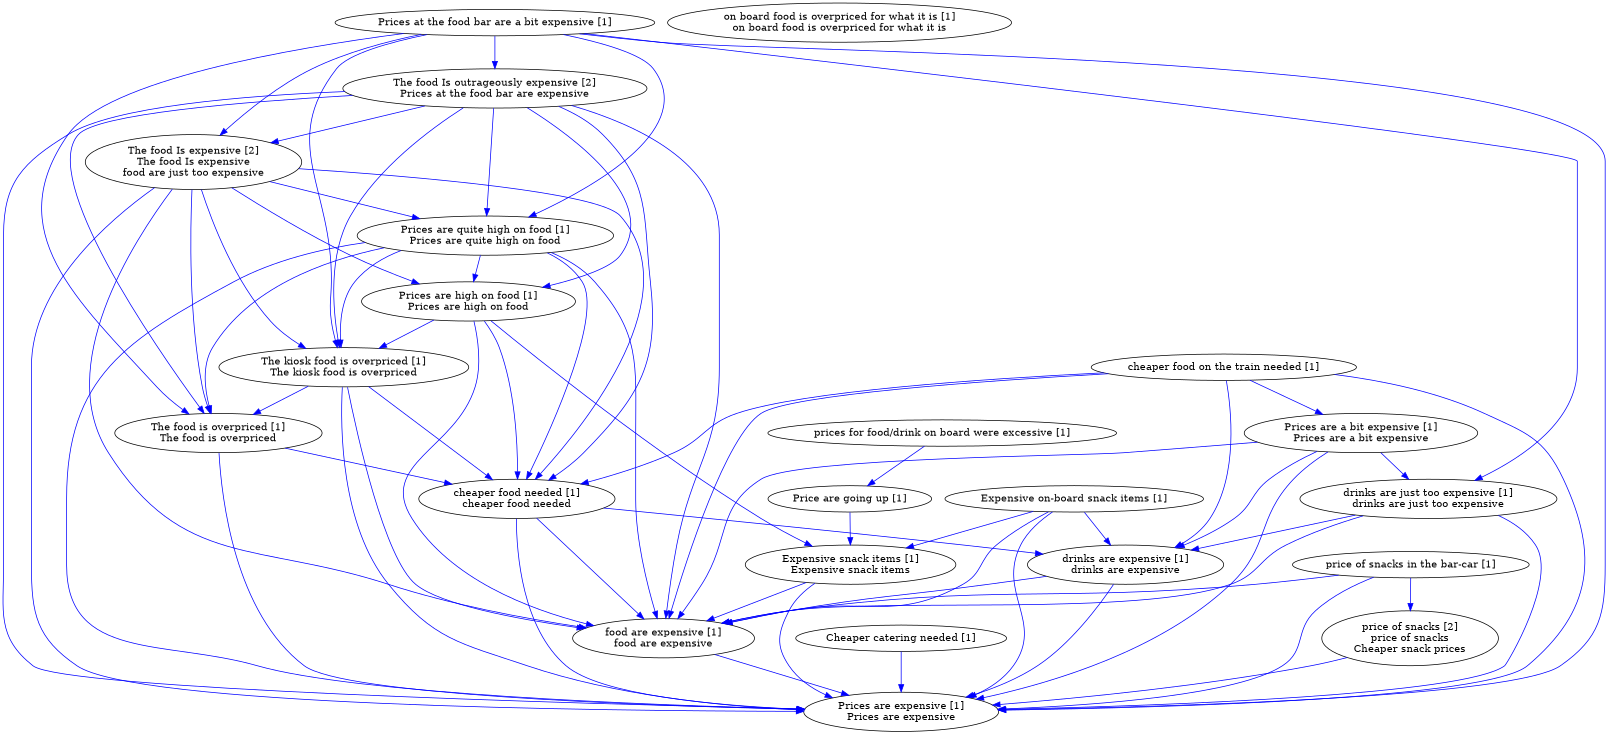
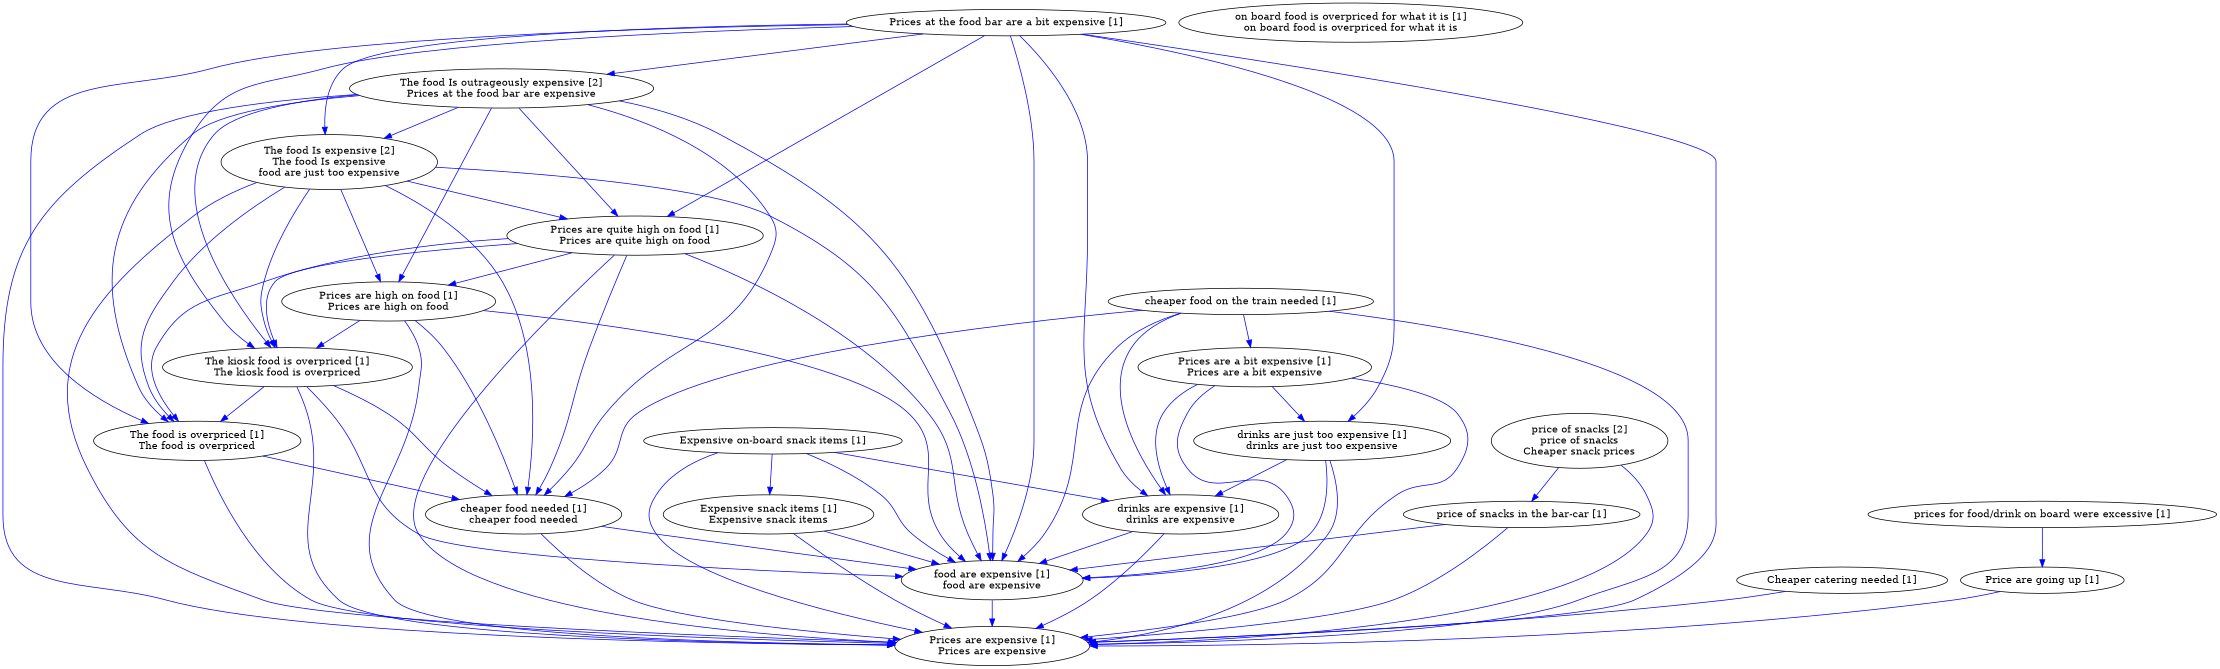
edge "Prices at the food bar are a bit expensive [1]" -> "food are expensive [1] food are expensive": added
edge "Prices are high on food [1] Prices are high on food" -> "Expensive snack items [1] Expensive snack items": now "Prices are high on food [1] Prices are high on food" -> "Prices are expensive [1] Prices are expensive"
edge "Price are going up [1]" -> "Expensive snack items [1] Expensive snack items": now "Price are going up [1]" -> "Prices are expensive [1] Prices are expensive"
edge "cheaper food needed [1] cheaper food needed" -> "drinks are expensive [1] drinks are expensive": now "Prices at the food bar are a bit expensive [1]" -> "drinks are expensive [1] drinks are expensive"
edge "price of snacks in the bar-car [1]" -> "price of snacks [2] price of snacks Cheaper snack prices": reversed
